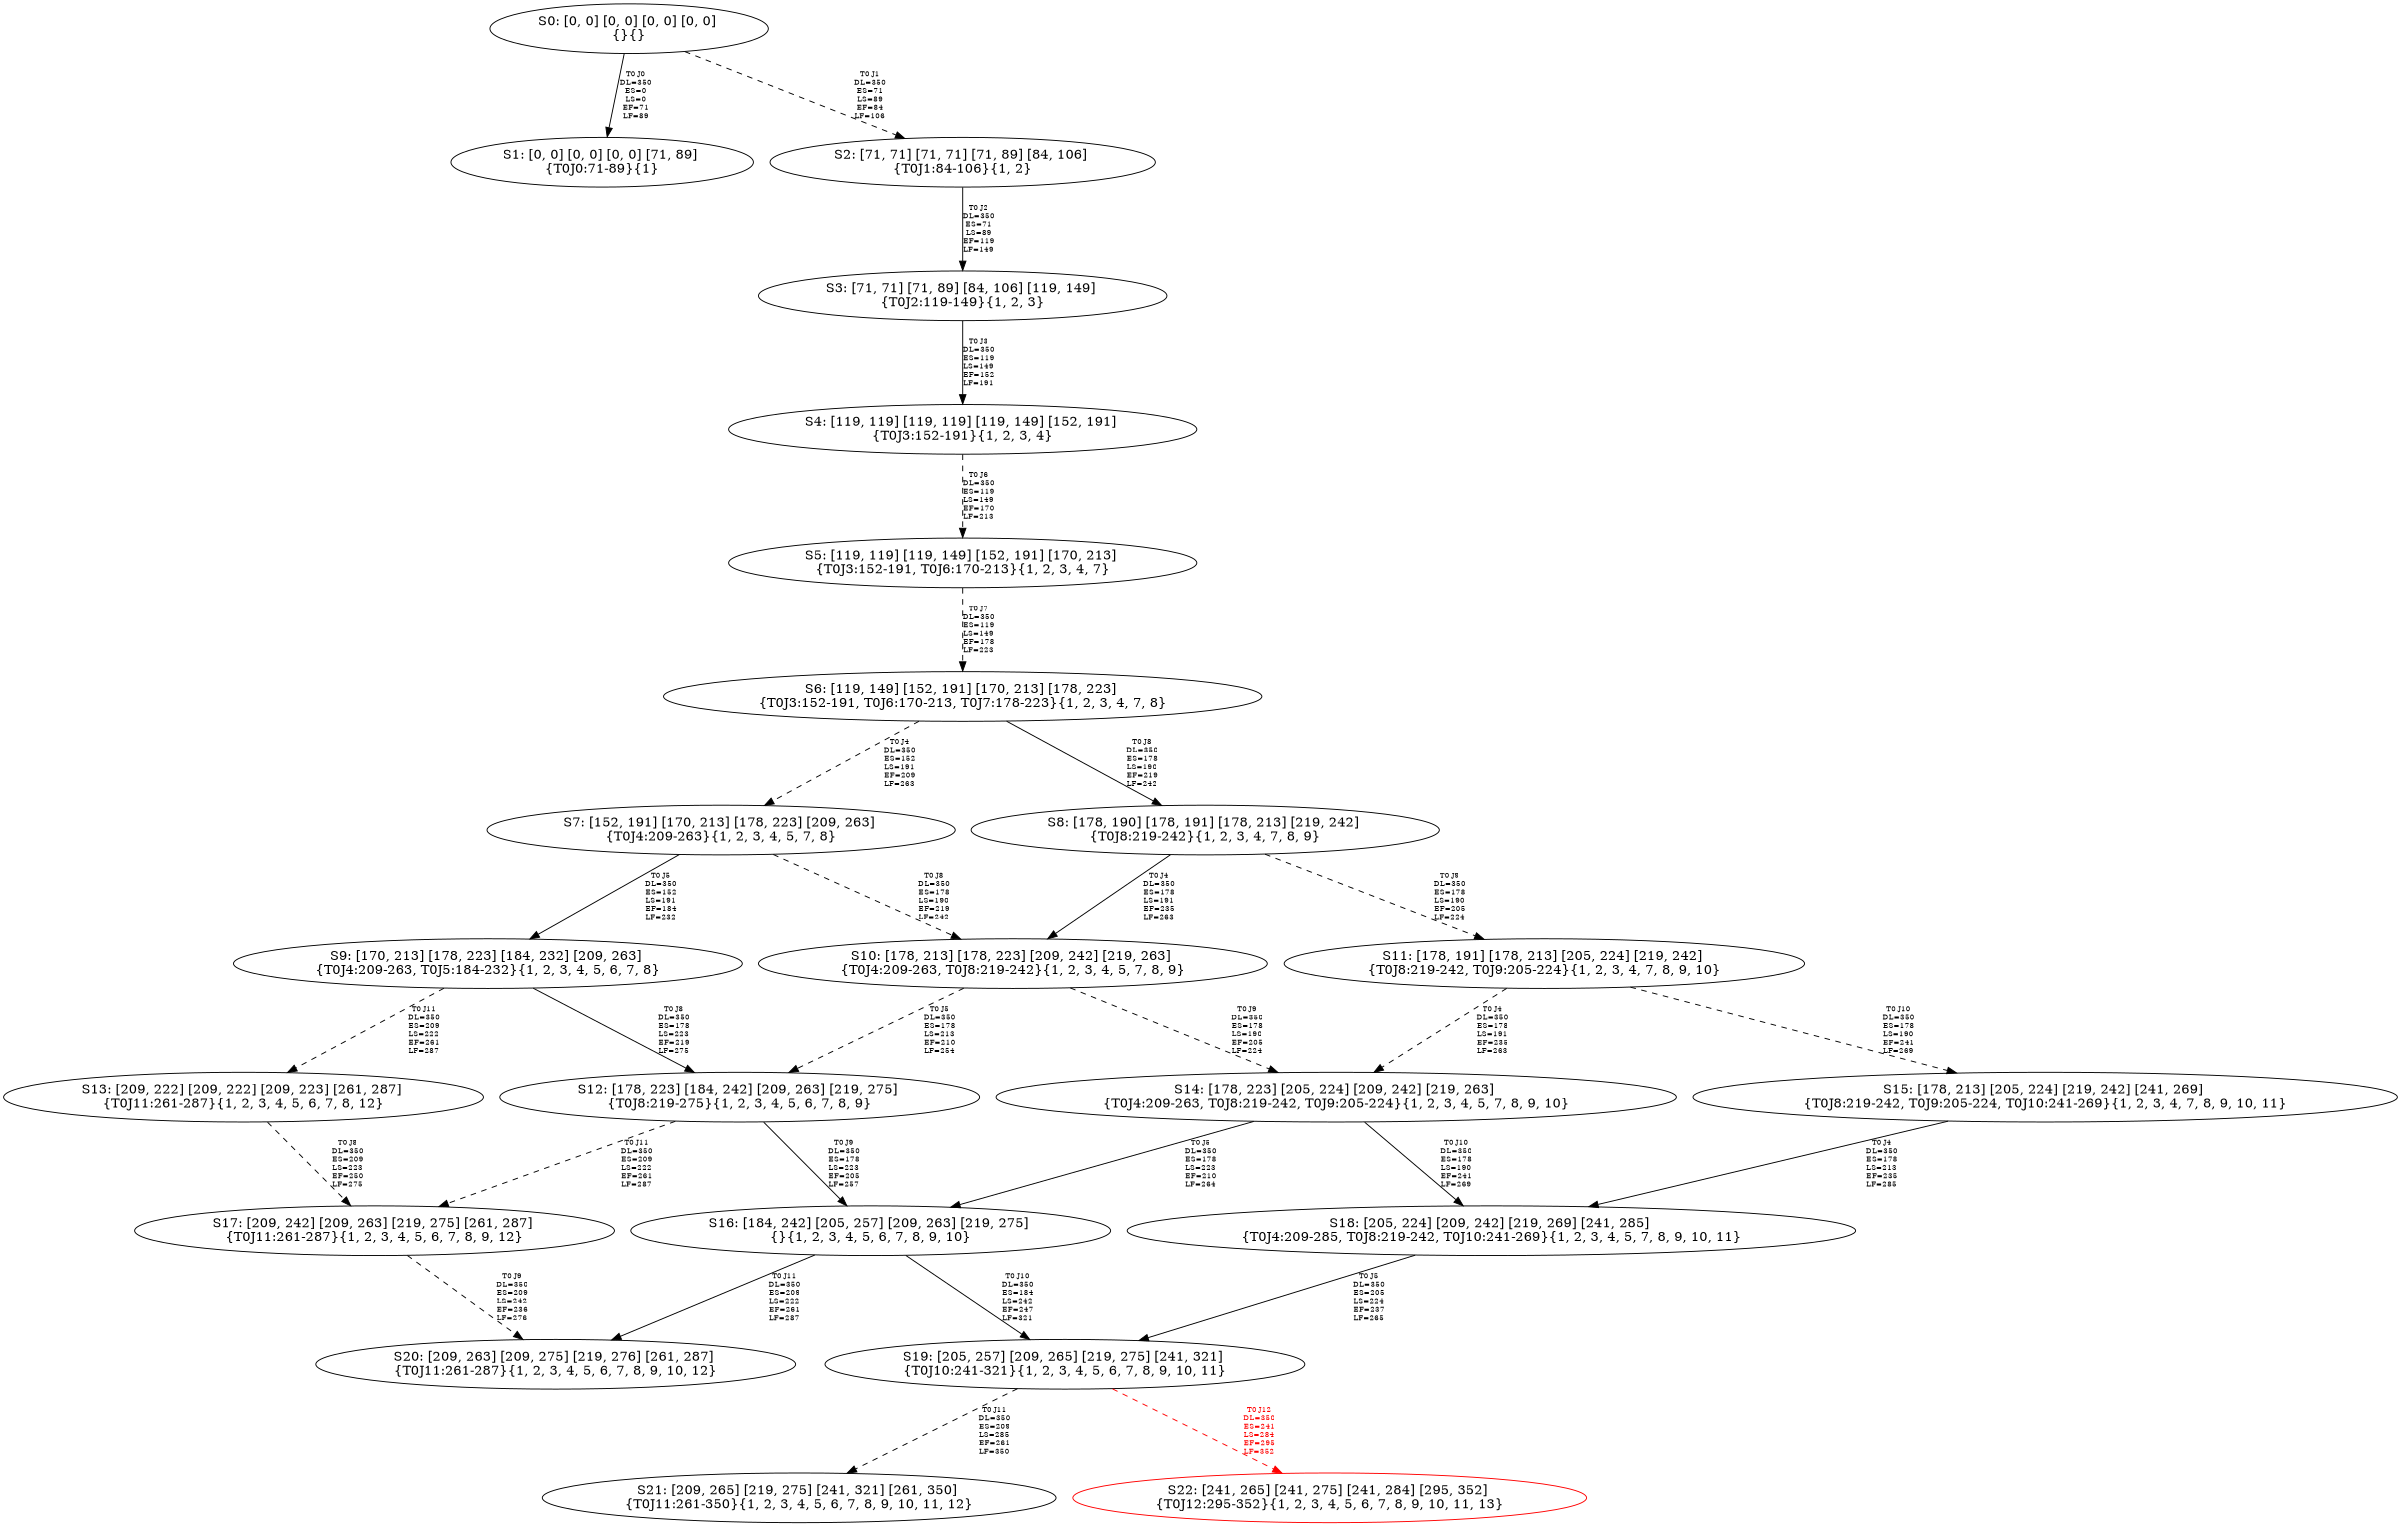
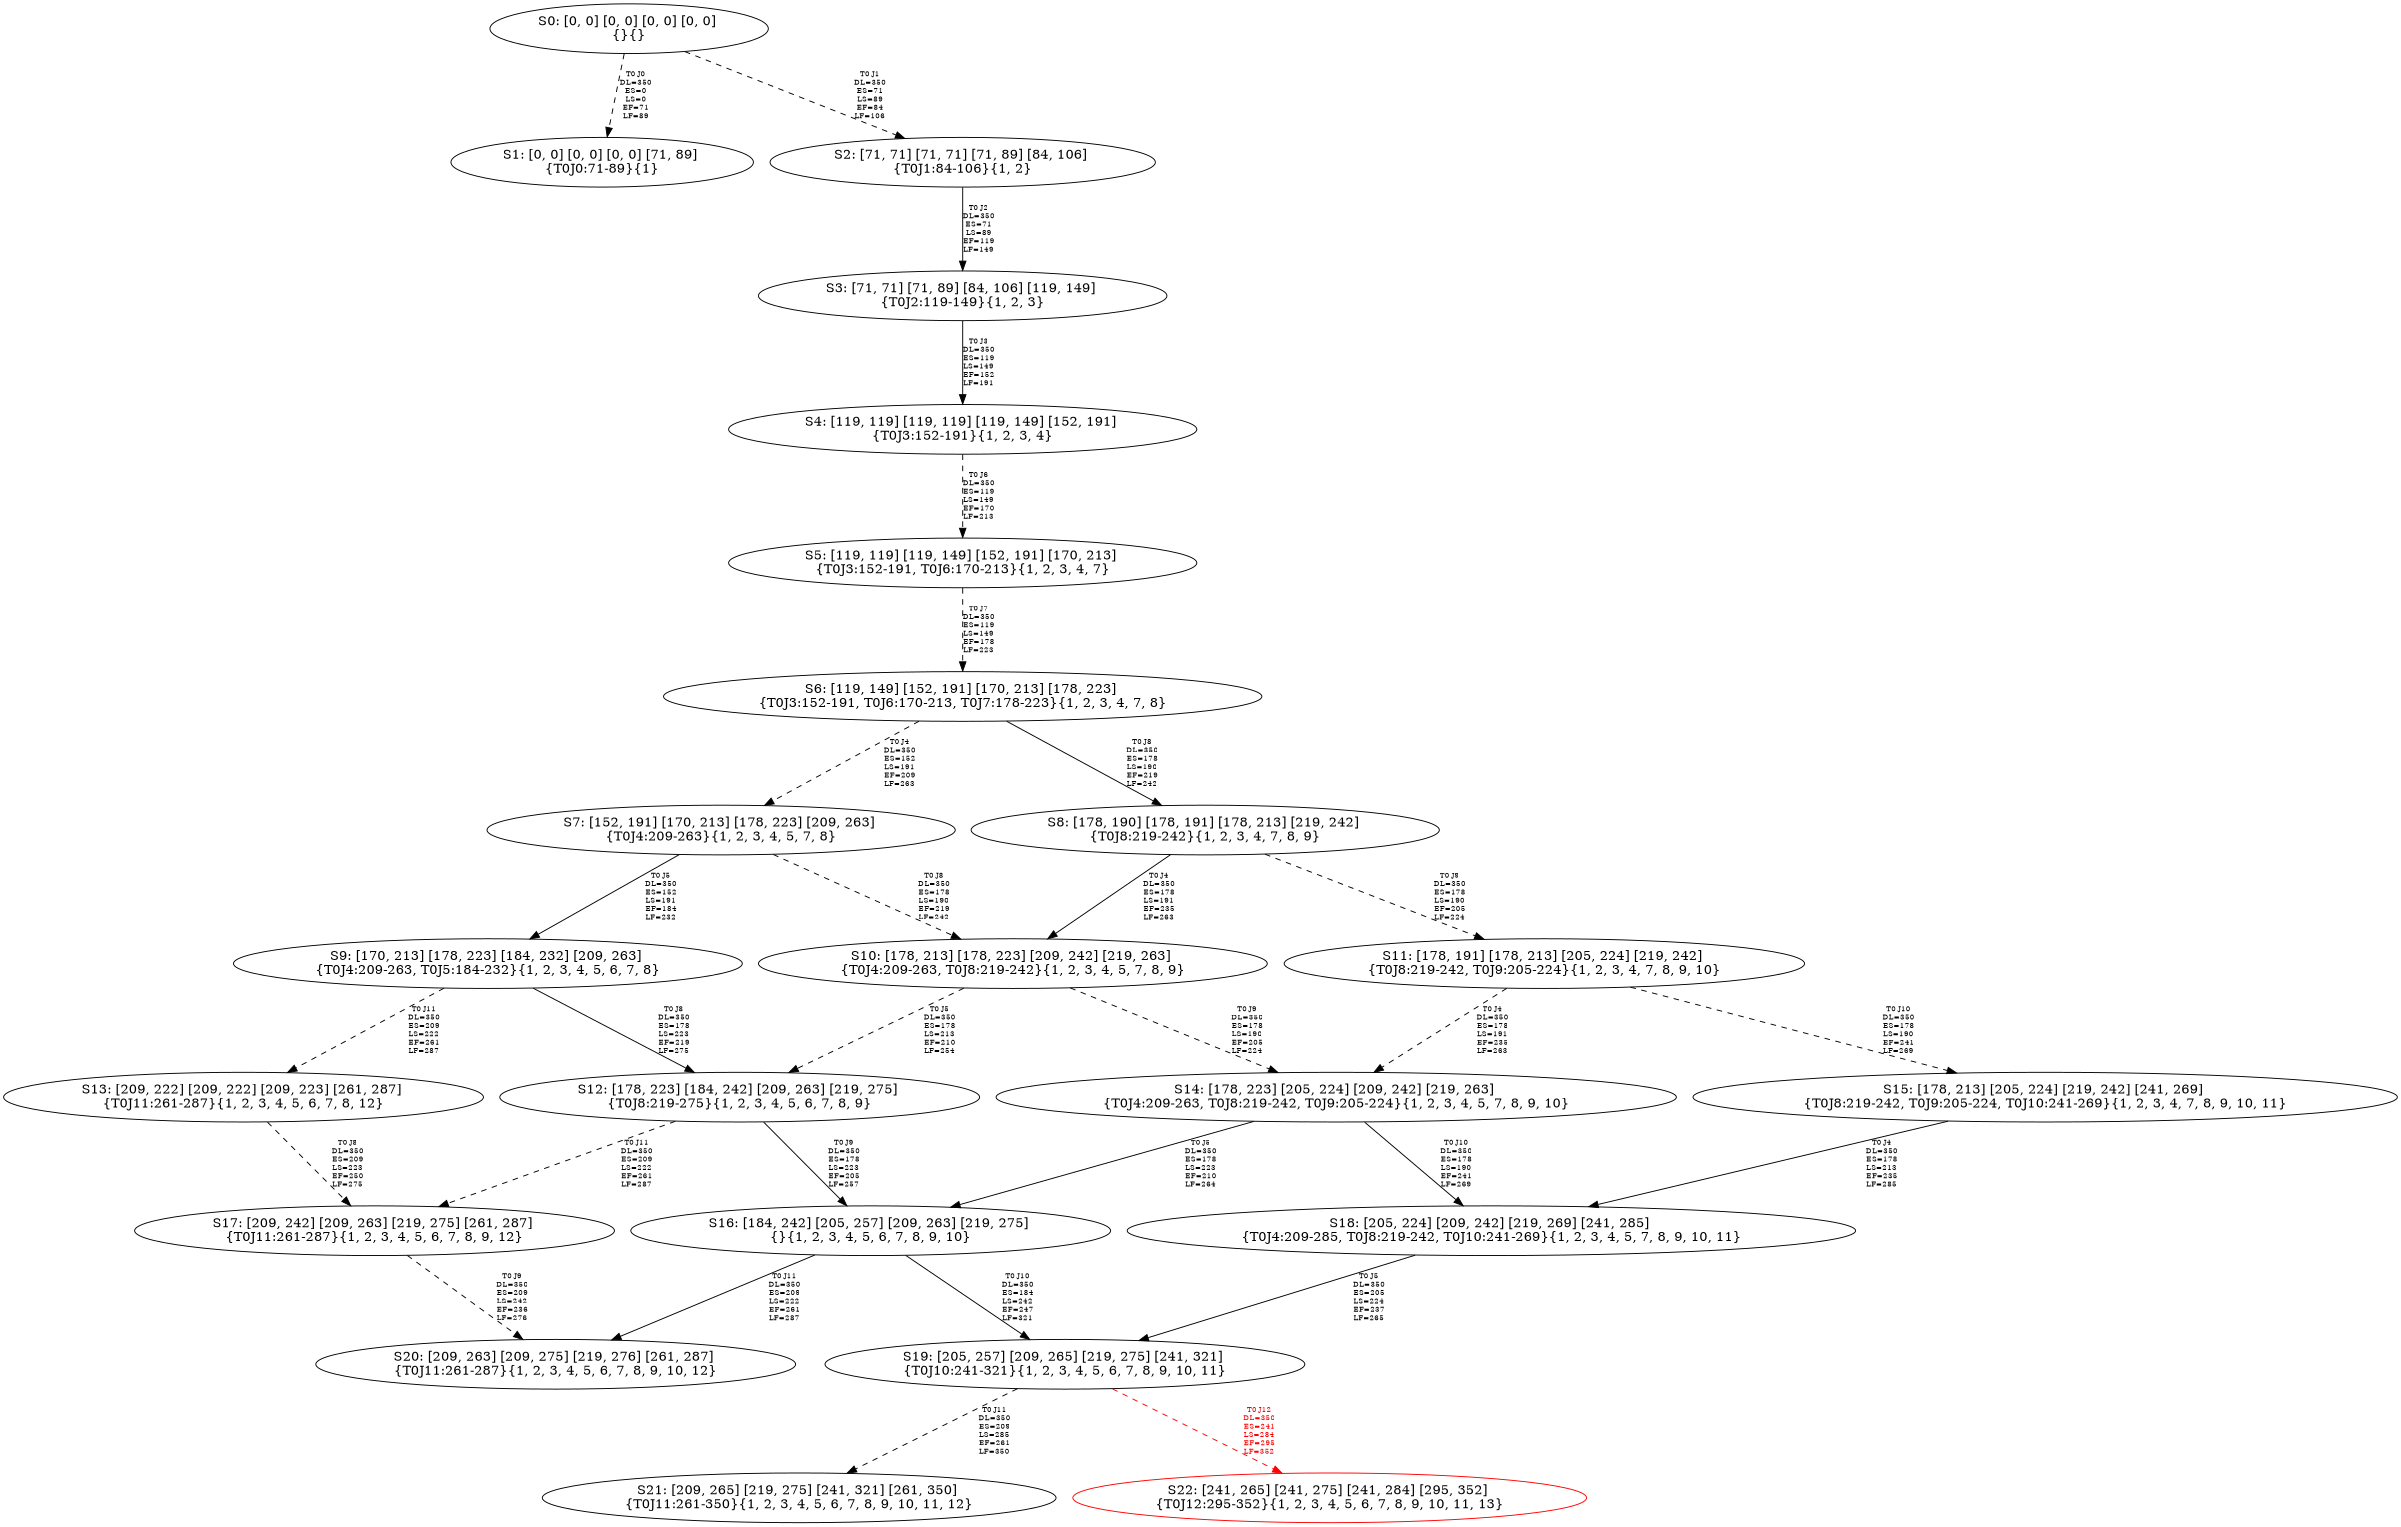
edge "S0: [0, 0] [0, 0] [0, 0] [0, 0] {}{}" -> "S1: [0, 0] [0, 0] [0, 0] [71, 89] {T0J0:71-89}{1}": style solid -> dashed
